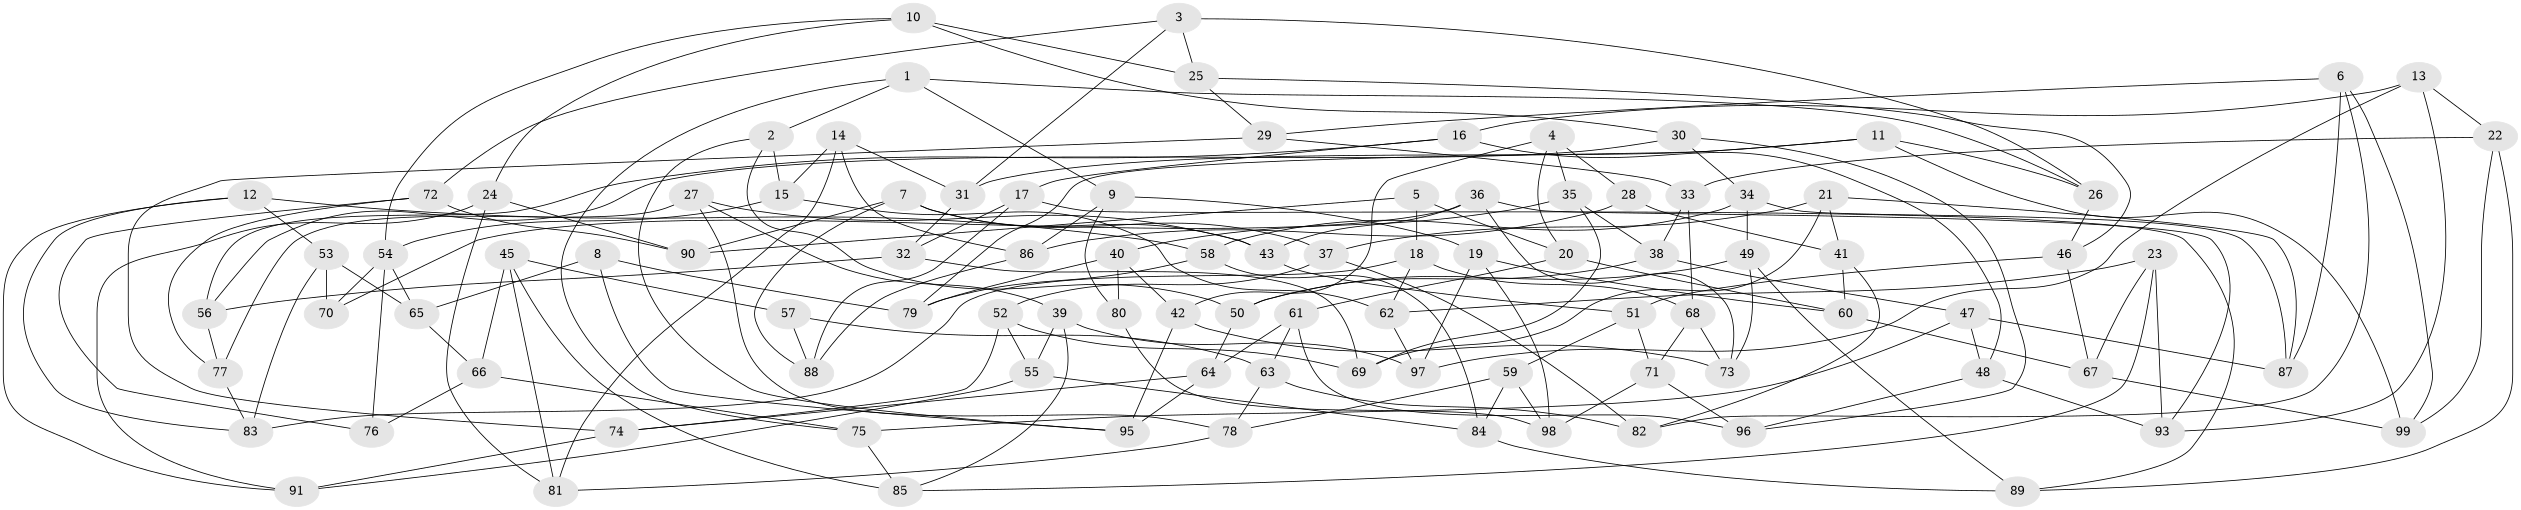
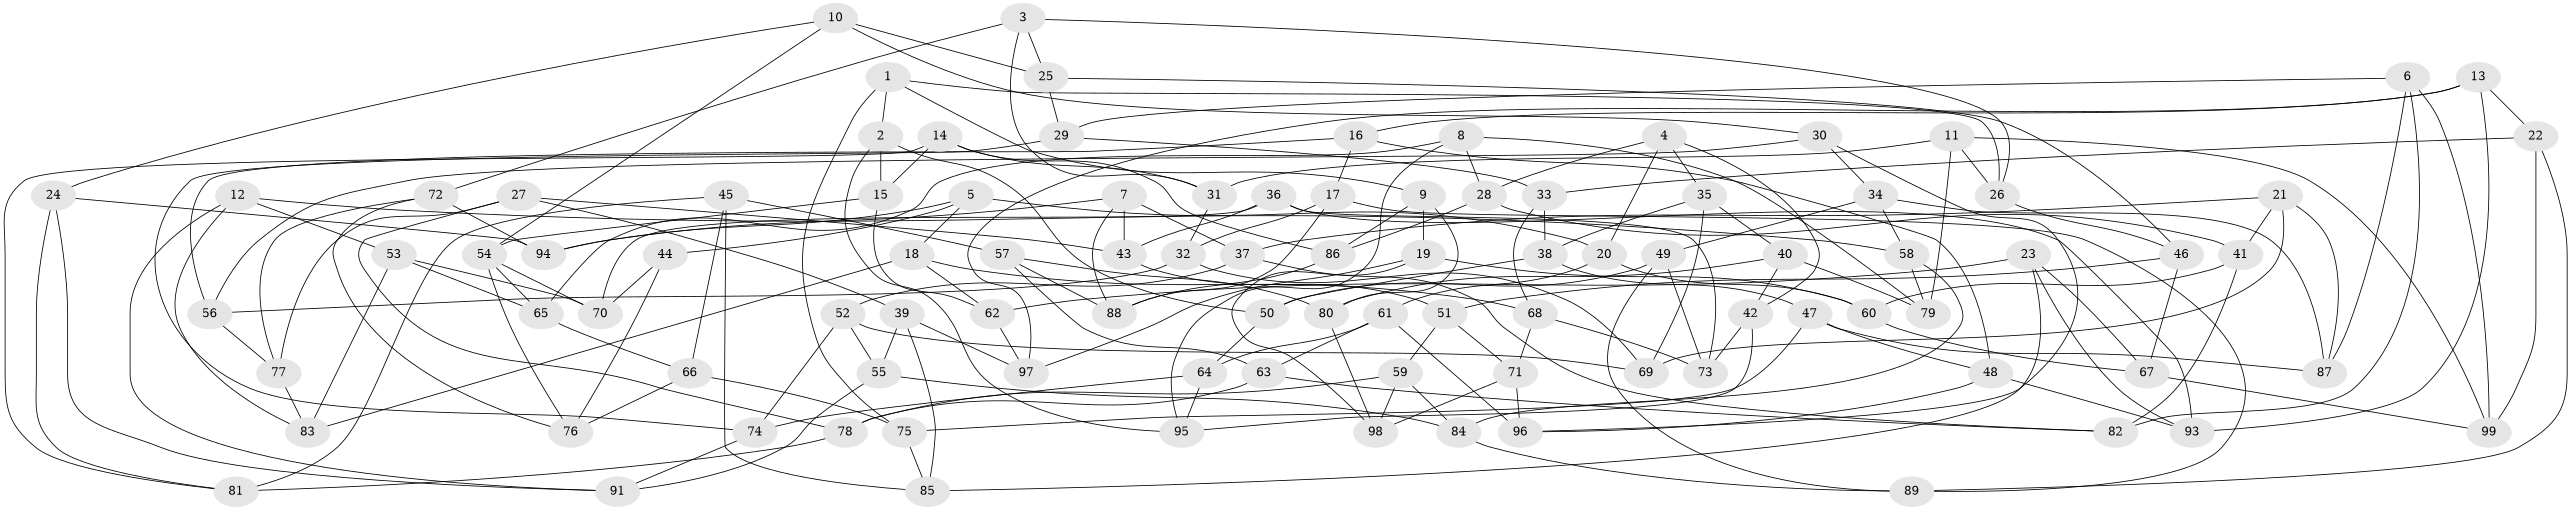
edge "8" -- "28": added
node "44": added
node "90": label "90" -> "94"
edge "57" -- "80": added
